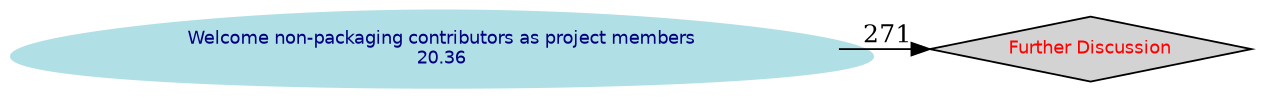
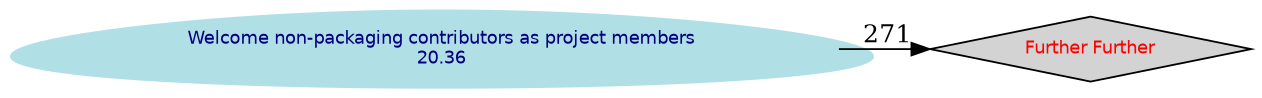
node "Further Discussion": label "Further Discussion" -> "Further Further"
